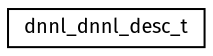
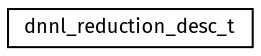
node "dnnl_dnnl_desc_t": label "dnnl_dnnl_desc_t" -> "dnnl_reduction_desc_t"
